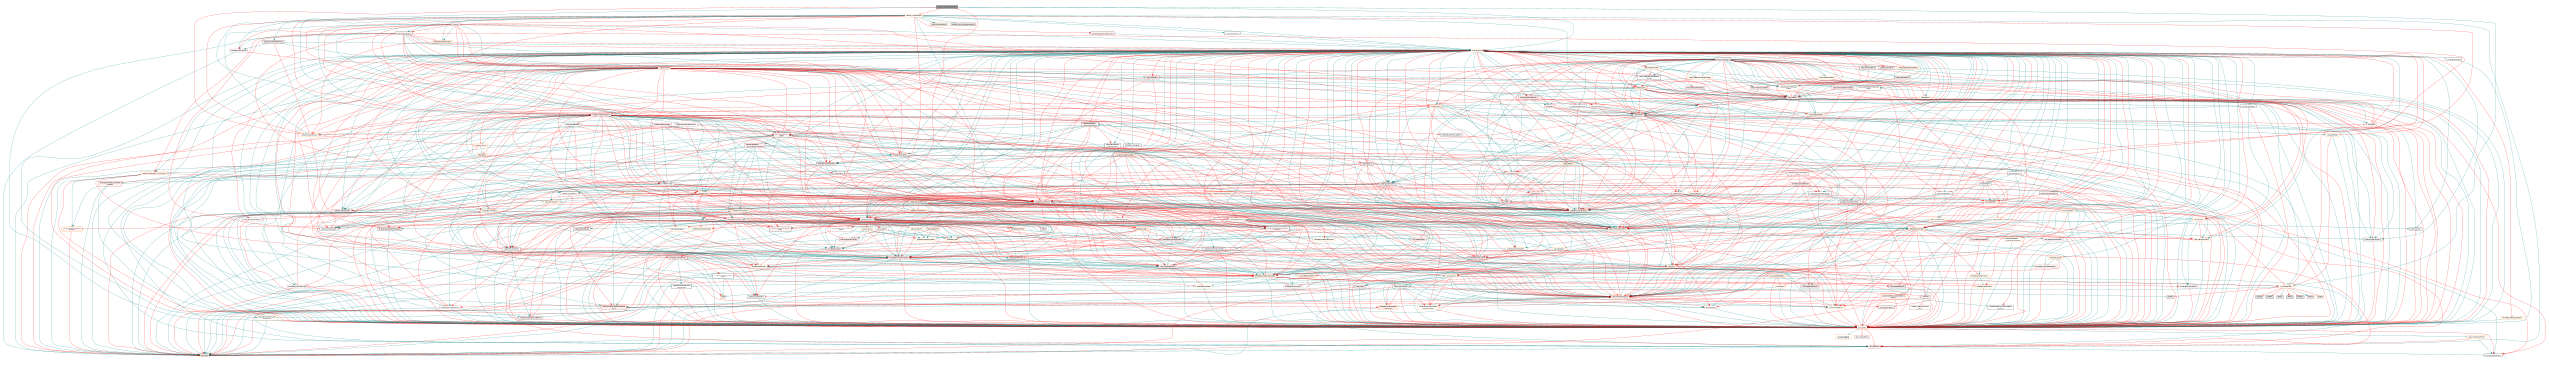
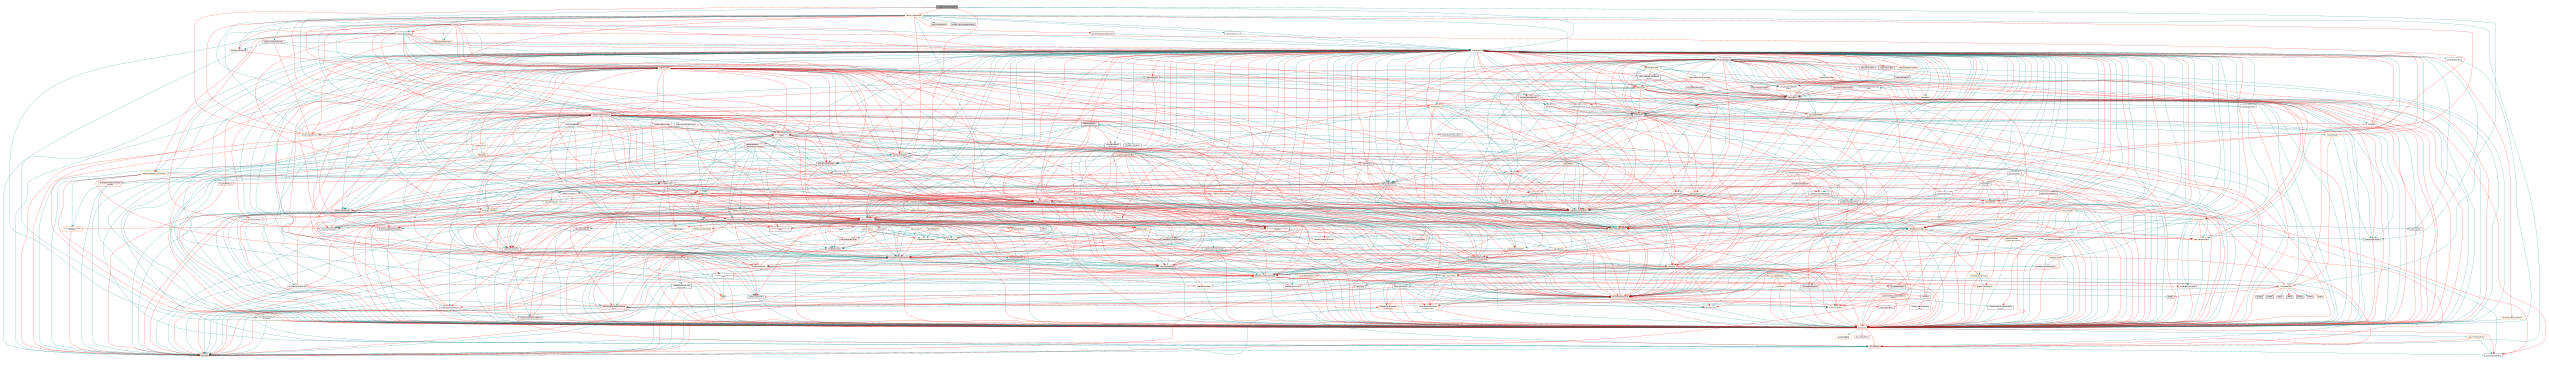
edge "Math/Rotator.h" -> "Logging/LogMacros.h": color teal -> red
node "HAL/PlatformTLS.h": added
edge "Math/Color.h" -> "Misc/AssertionMacros.h": color teal -> red
